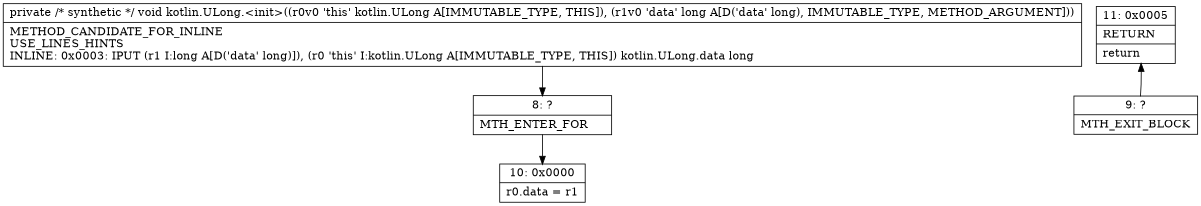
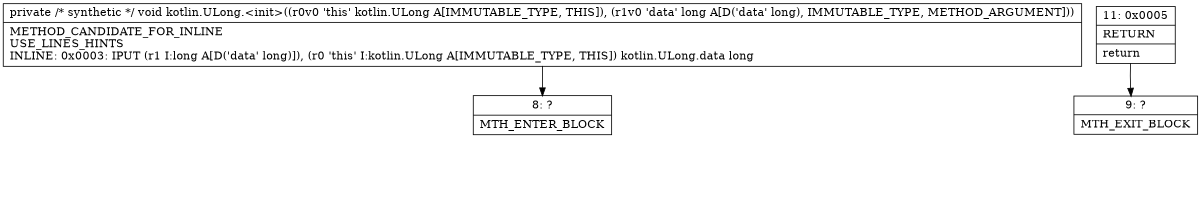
edge "9: ?" -> "11: 0x0005": reversed
node "8: ?": text "MTH_ENTER_FOR" -> "MTH_ENTER_BLOCK"
node "10: 0x0000": removed
